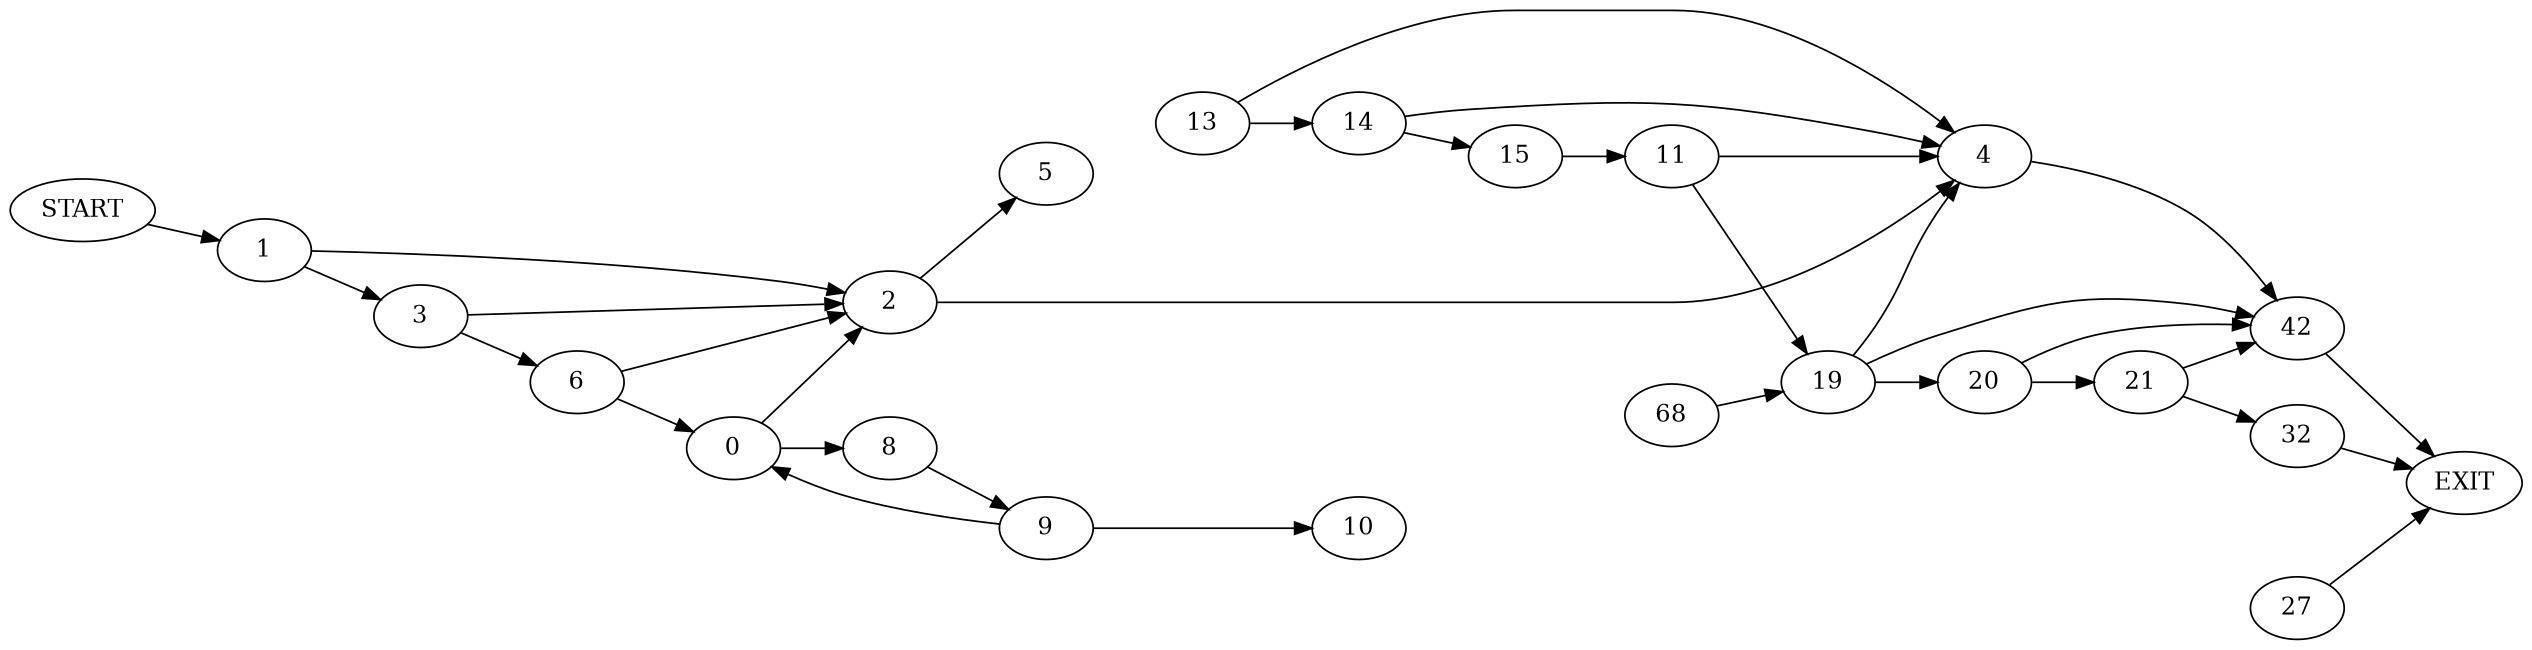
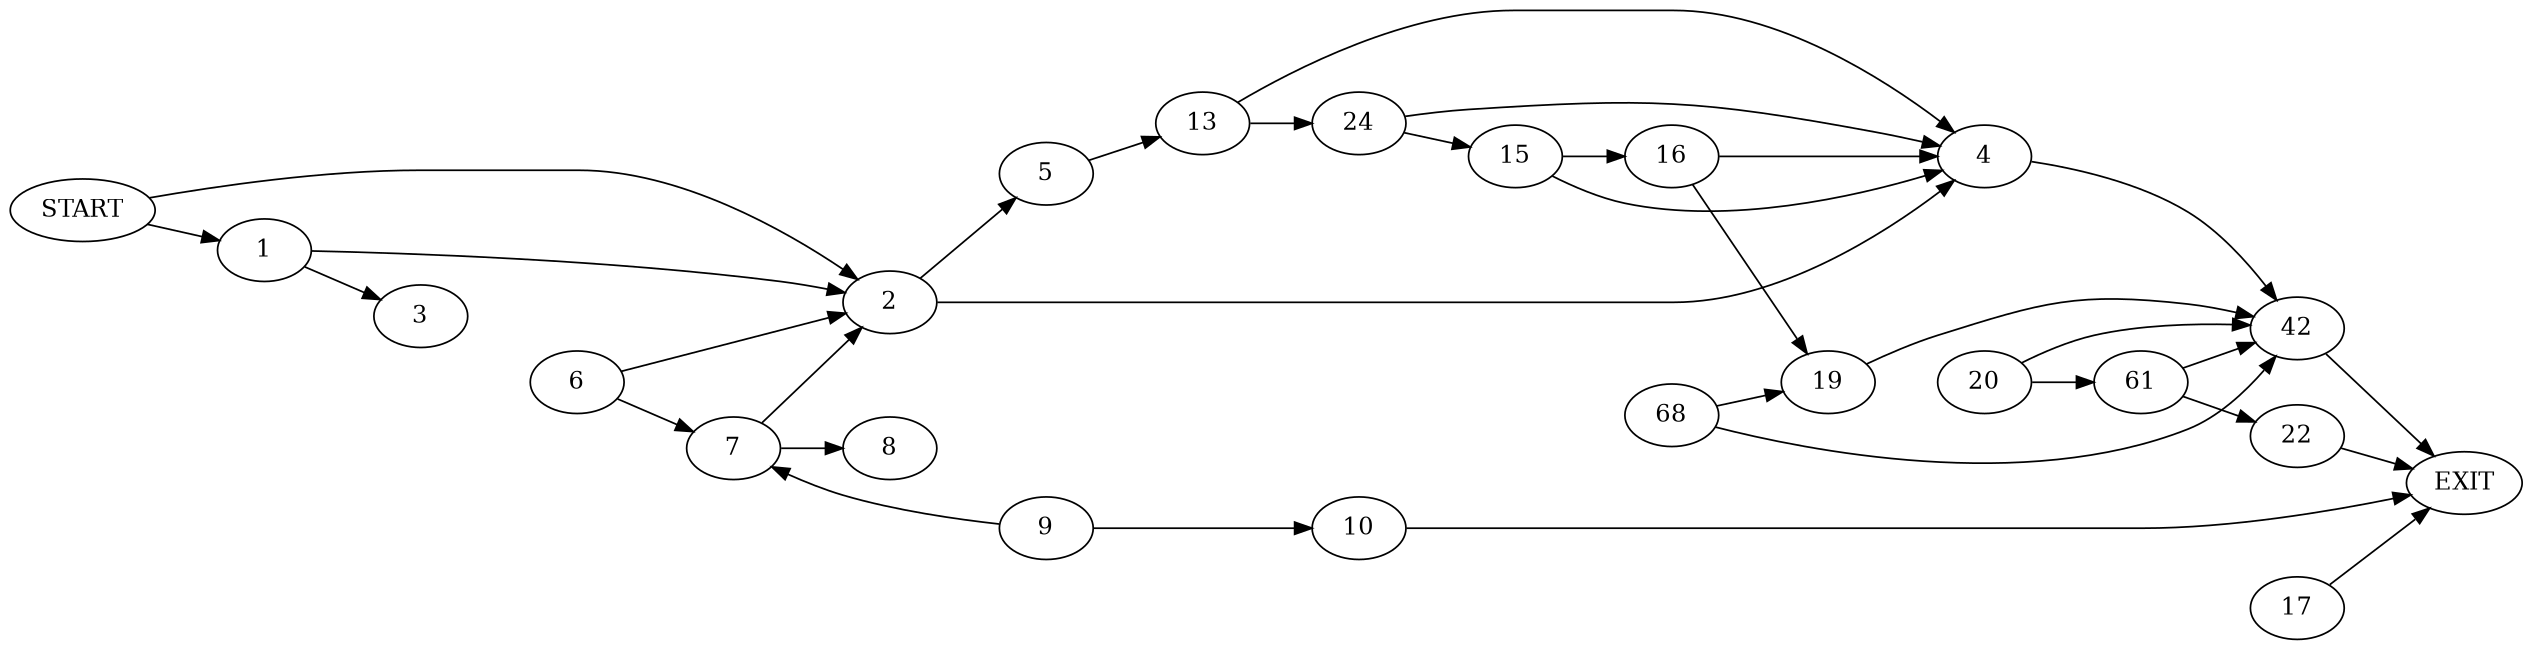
node "14": label "14" -> "24"
edge "5" -> "13": added
node "11": label "11" -> "16"
edge "19" -> "4": now "15" -> "4"
edge "3" -> "2": now "START" -> "2"
edge "3" -> "6": removed
edge "19" -> "20": removed
node "21": label "21" -> "61"
node "32": label "32" -> "22"
node "0": label "0" -> "7"
edge "68" -> "42": added
edge "8" -> "9": removed
edge "10" -> "EXIT": added
node "27": label "27" -> "17"
